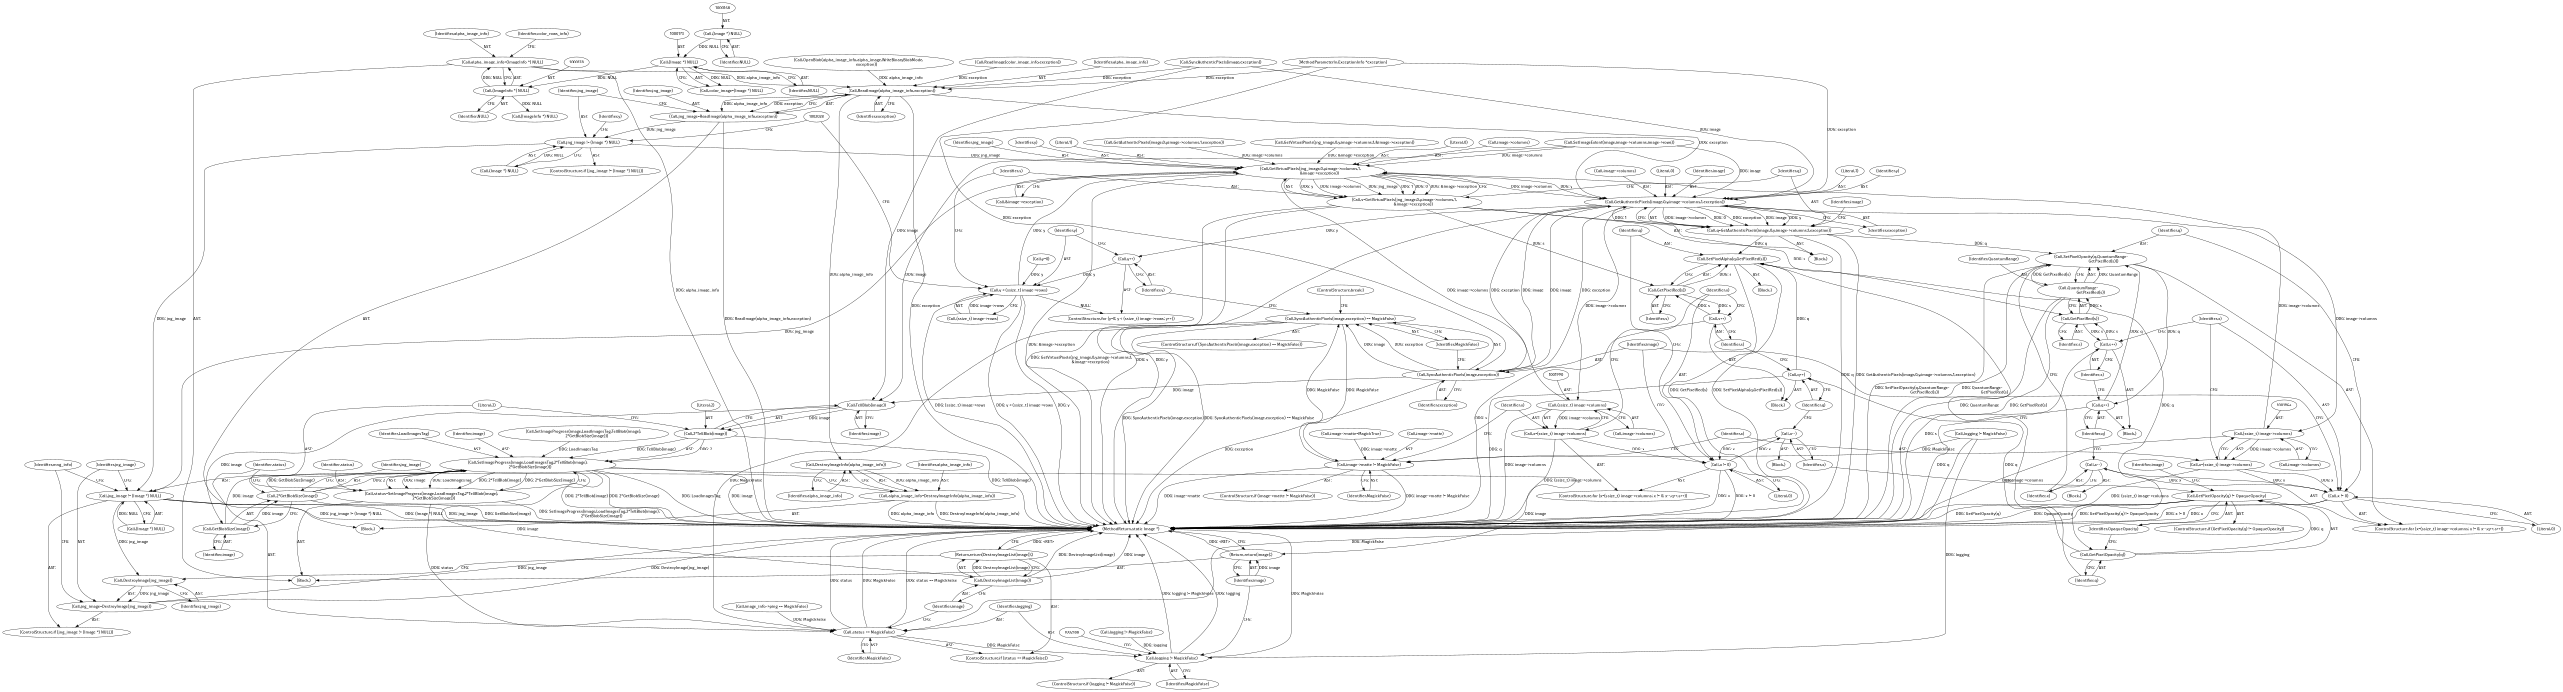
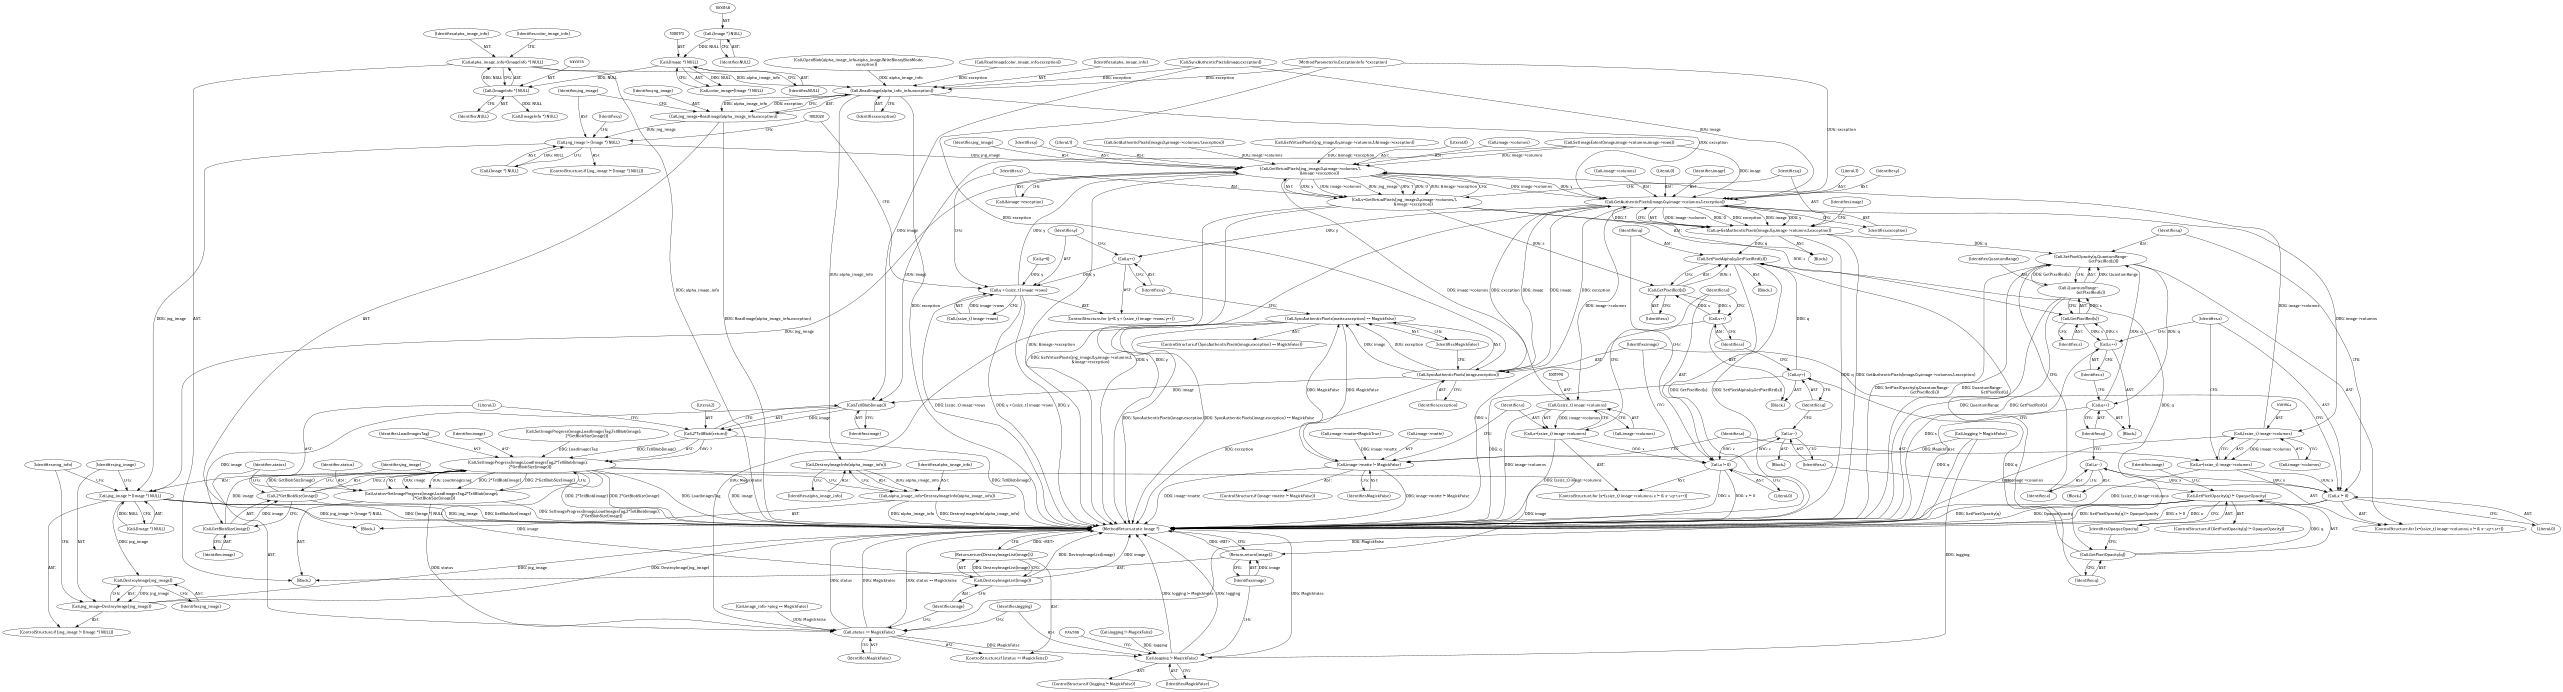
node "(Identifier,color_rows_info)": label "(Identifier,color_rows_info)" -> "(Identifier,color_image_info)"
node "(Call,ReadImage(alpha_image_info,exception))": label "(Call,ReadImage(alpha_image_info,exception))" -> "(Call,ReadImage(alpha_info_info,exception))"
node "(ControlStructure,break;)": removed
edge "(Call,y < (ssize_t) image->rows)" -> "(ControlStructure,for (y=0; y < (ssize_t) image->rows; y++))": label "NULL: " -> "AST: "
node "(Call,SyncAuthenticPixels(image,exception) == MagickFalse)": label "(Call,SyncAuthenticPixels(image,exception) == MagickFalse)" -> "(Call,SyncAuthenticPixels(matte,exception) == MagickFalse)"
node "(Call,2*TellBlob(image))": label "(Call,2*TellBlob(image))" -> "(Call,2*TellBlob(return))"
edge "(Return,return(DestroyImageList(image));)" -> "(Call,DestroyImage(jng_image))": now "(Call,jng_image=DestroyImage(jng_image))" -> "(Call,DestroyImage(jng_image))"
edge "(Identifier,logging)" -> "(Call,status == MagickFalse)": label "AST: " -> "CFG: "
